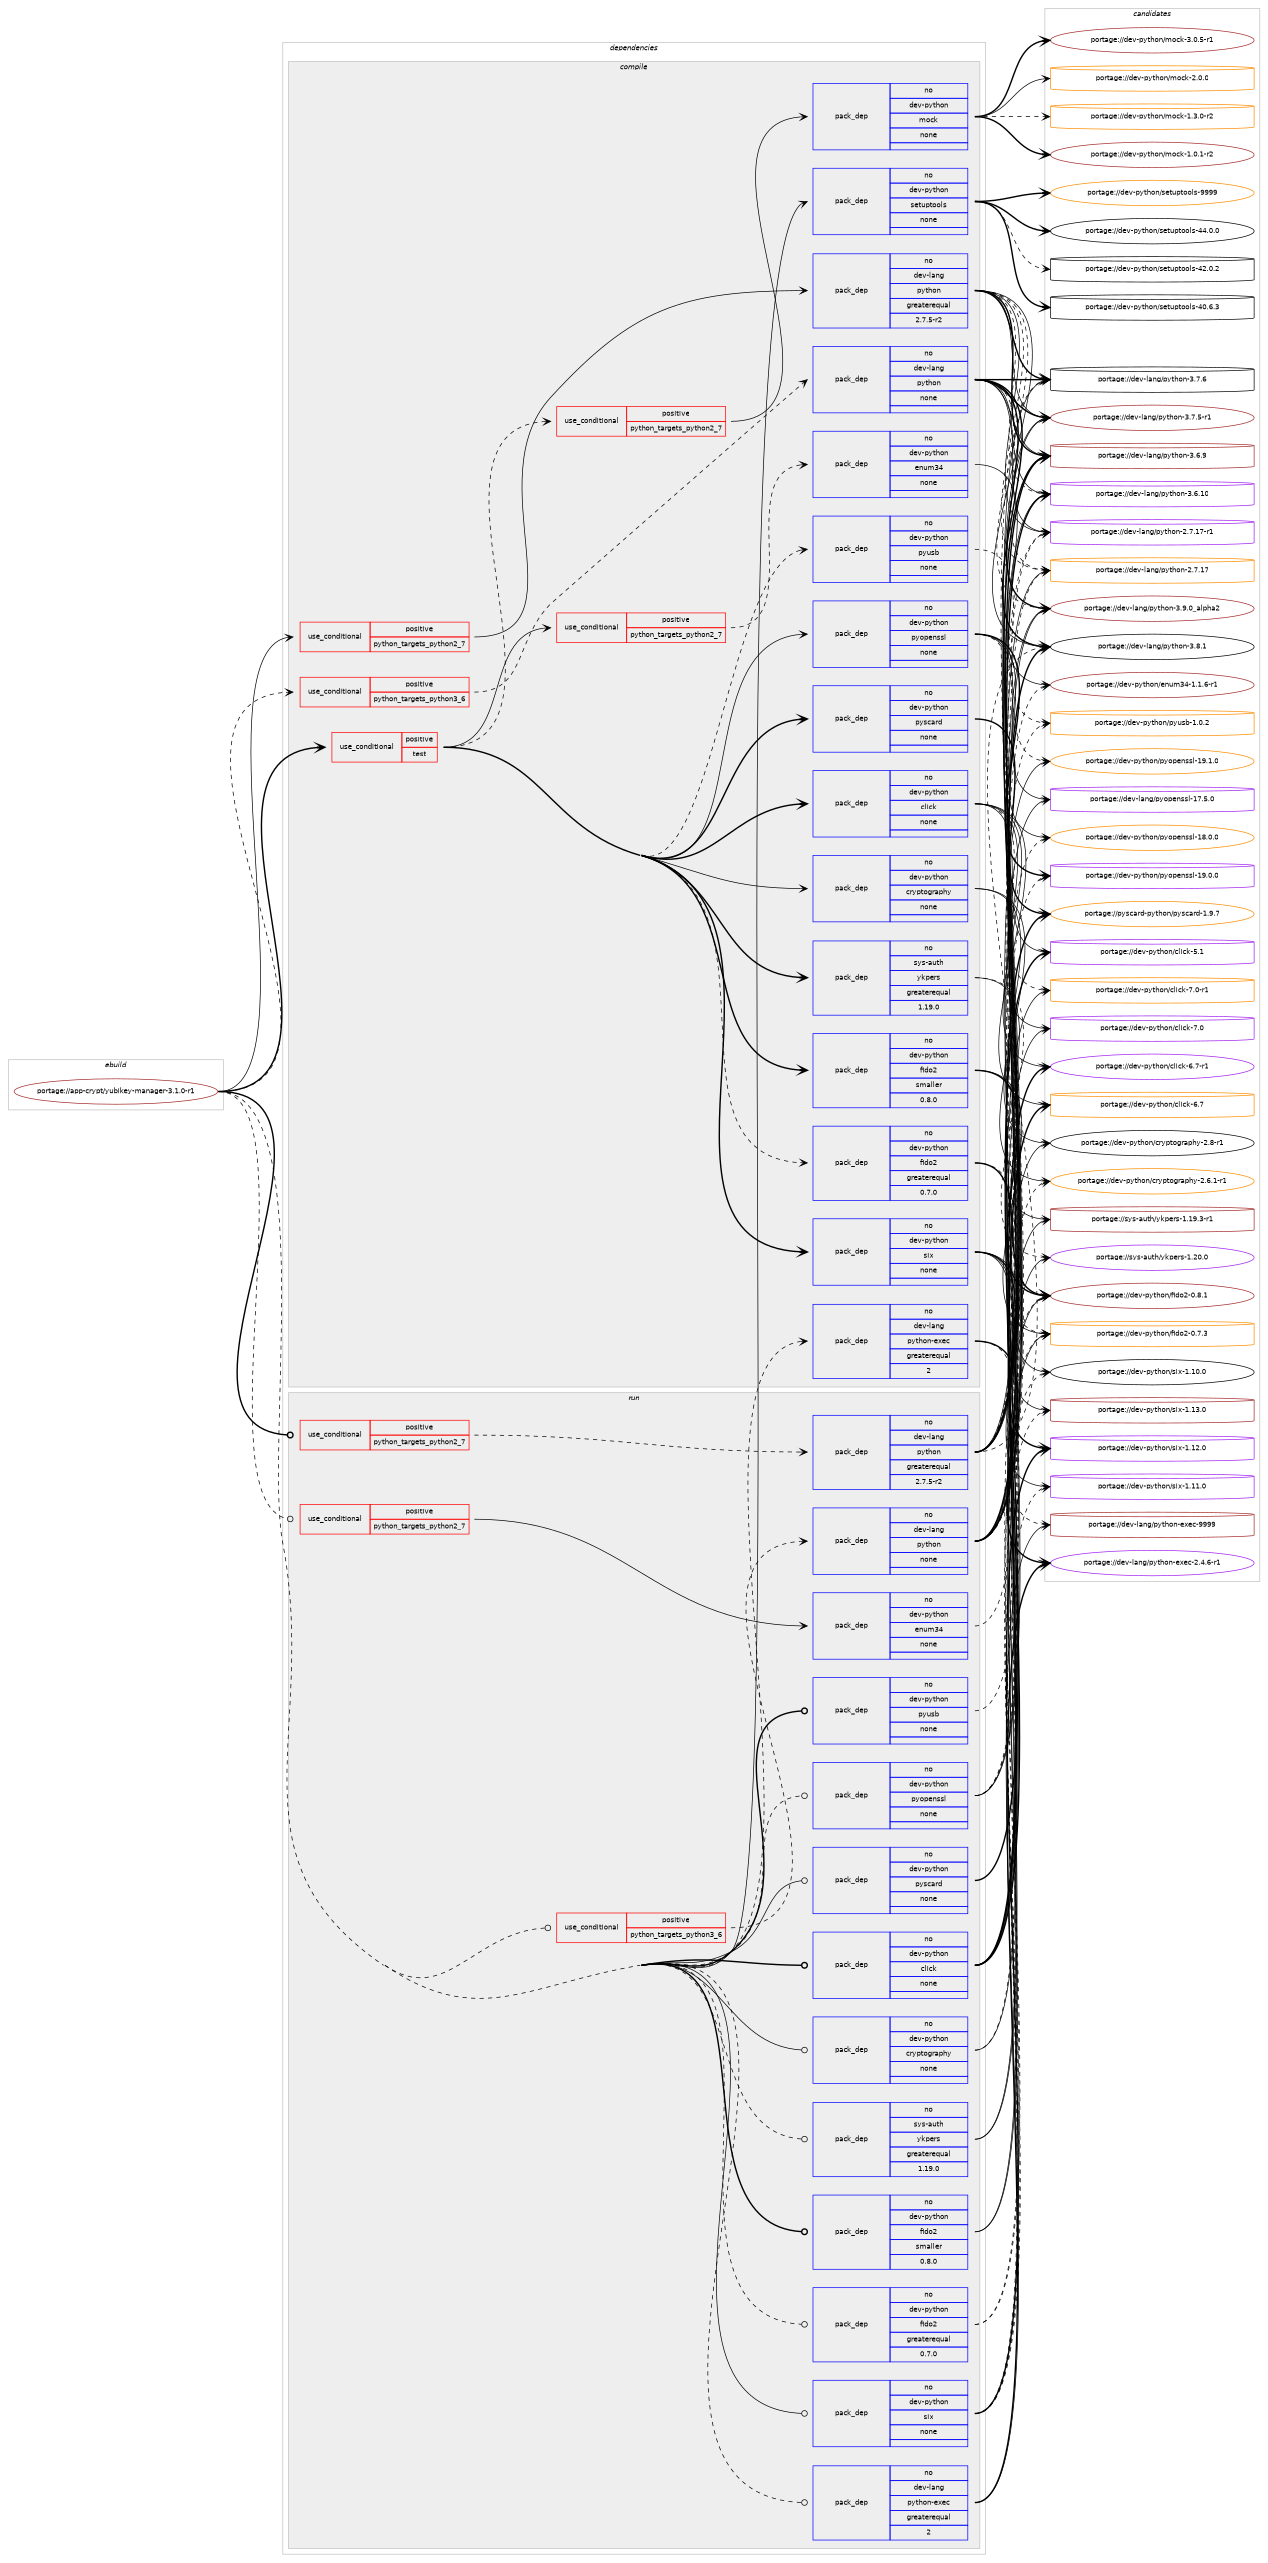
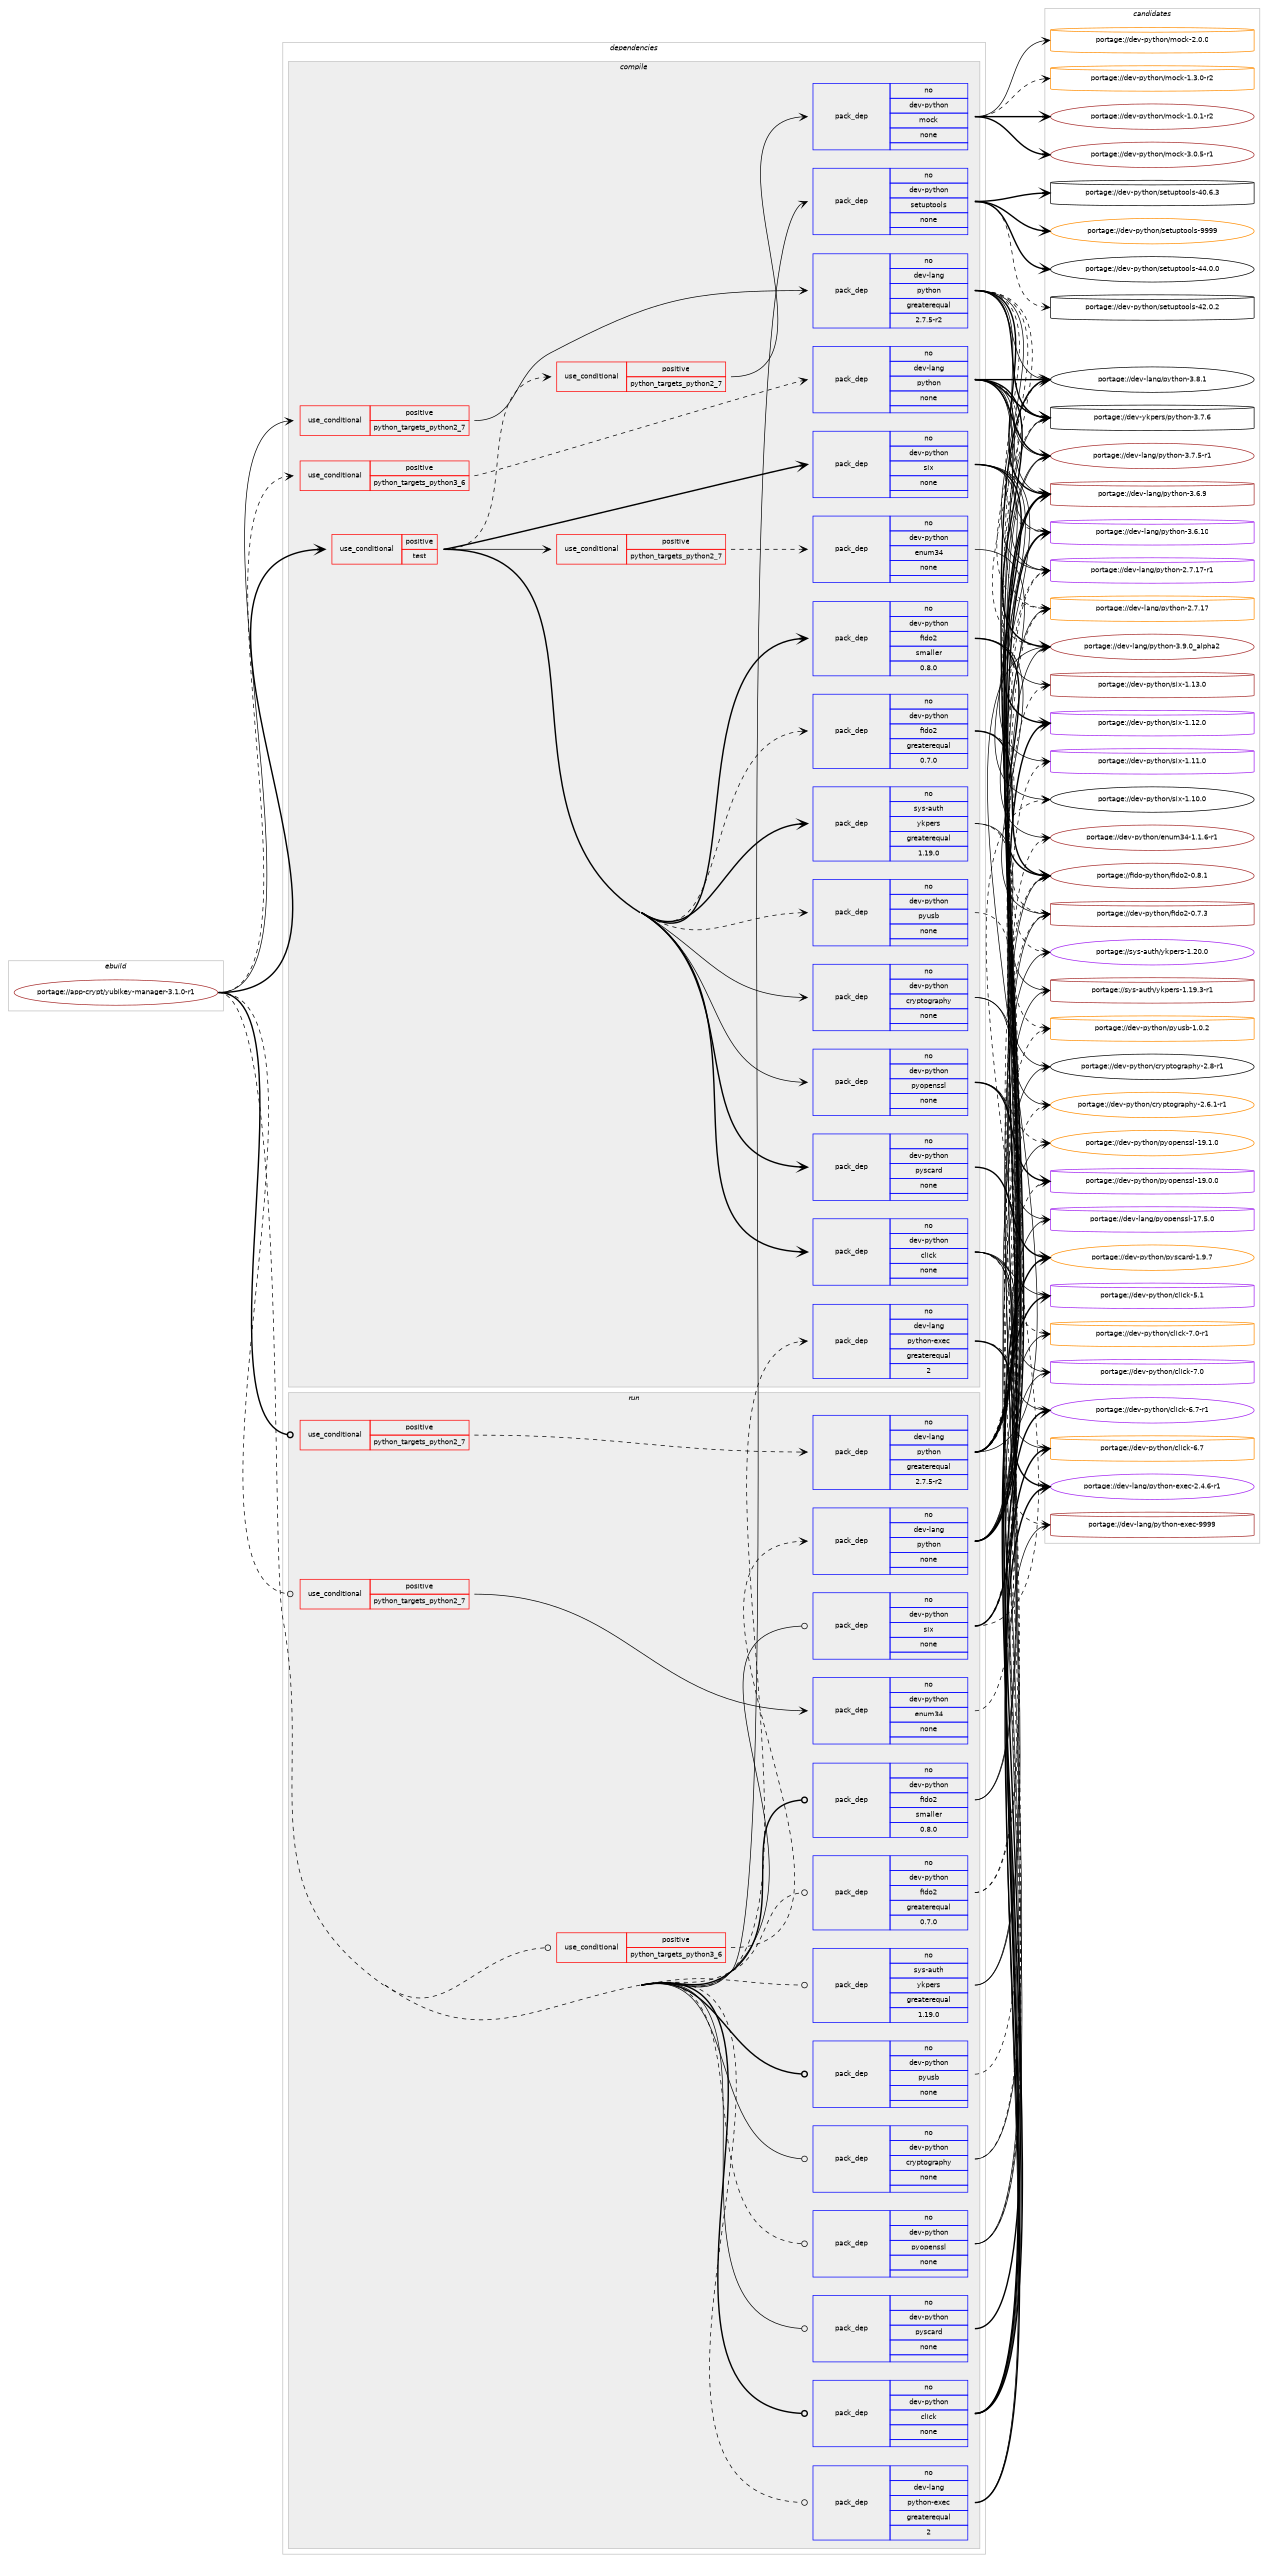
node "portage://dev-lang/python-3.7.6": label "portage://dev-lang/python-3.7.6" -> "portage://dev-ykpers/python-3.7.6"
node "portage://dev-python/pyopenssl-18.0.0": removed
node "portage://pyscard-python/pyscard-1.9.7": label "portage://pyscard-python/pyscard-1.9.7" -> "portage://dev-python/pyscard-1.9.7"
node "portage://dev-python/fido2-0.8.1": label "portage://dev-python/fido2-0.8.1" -> "portage://fido-python/fido2-0.8.1"
node "portage://dev-python/fido2-0.7.3": color darkorange -> brown
